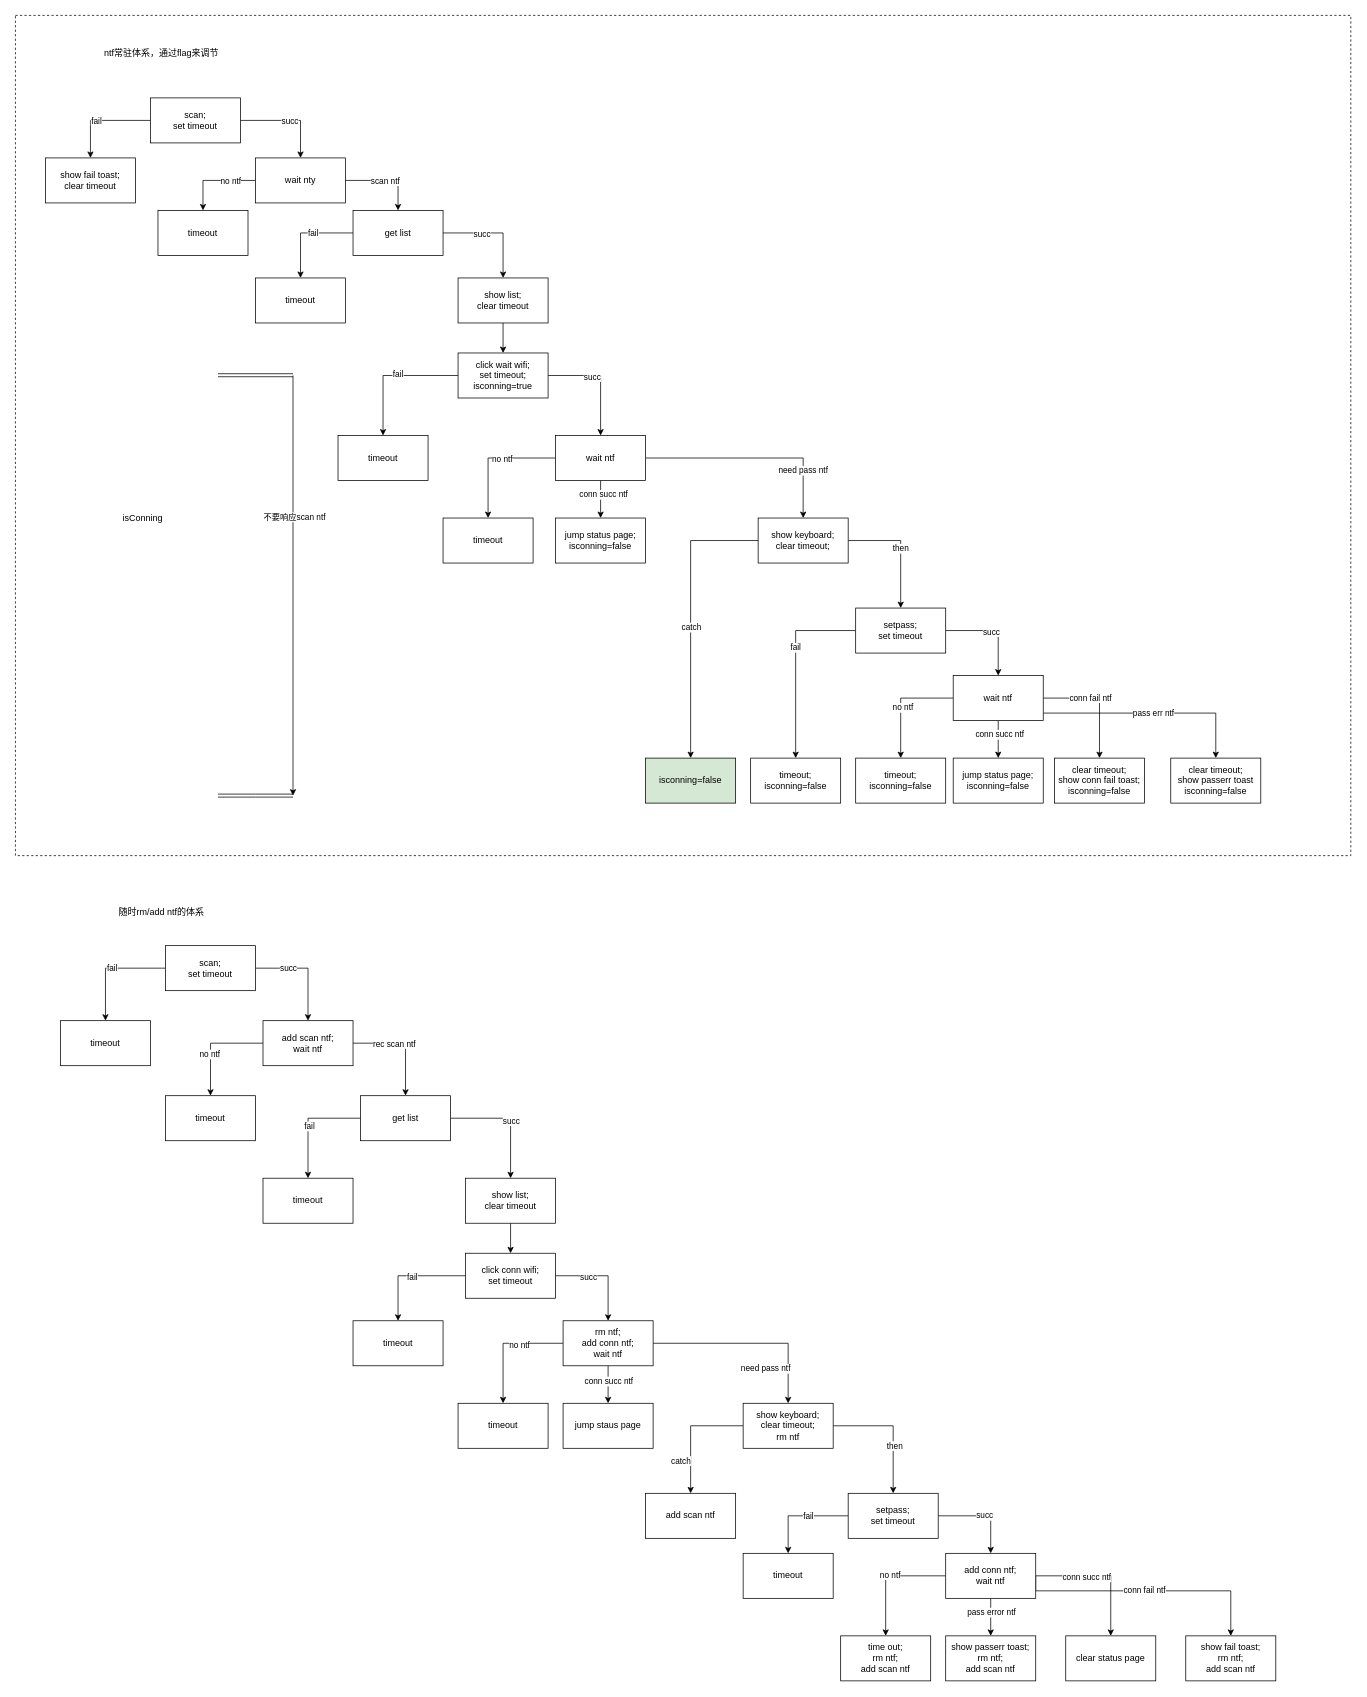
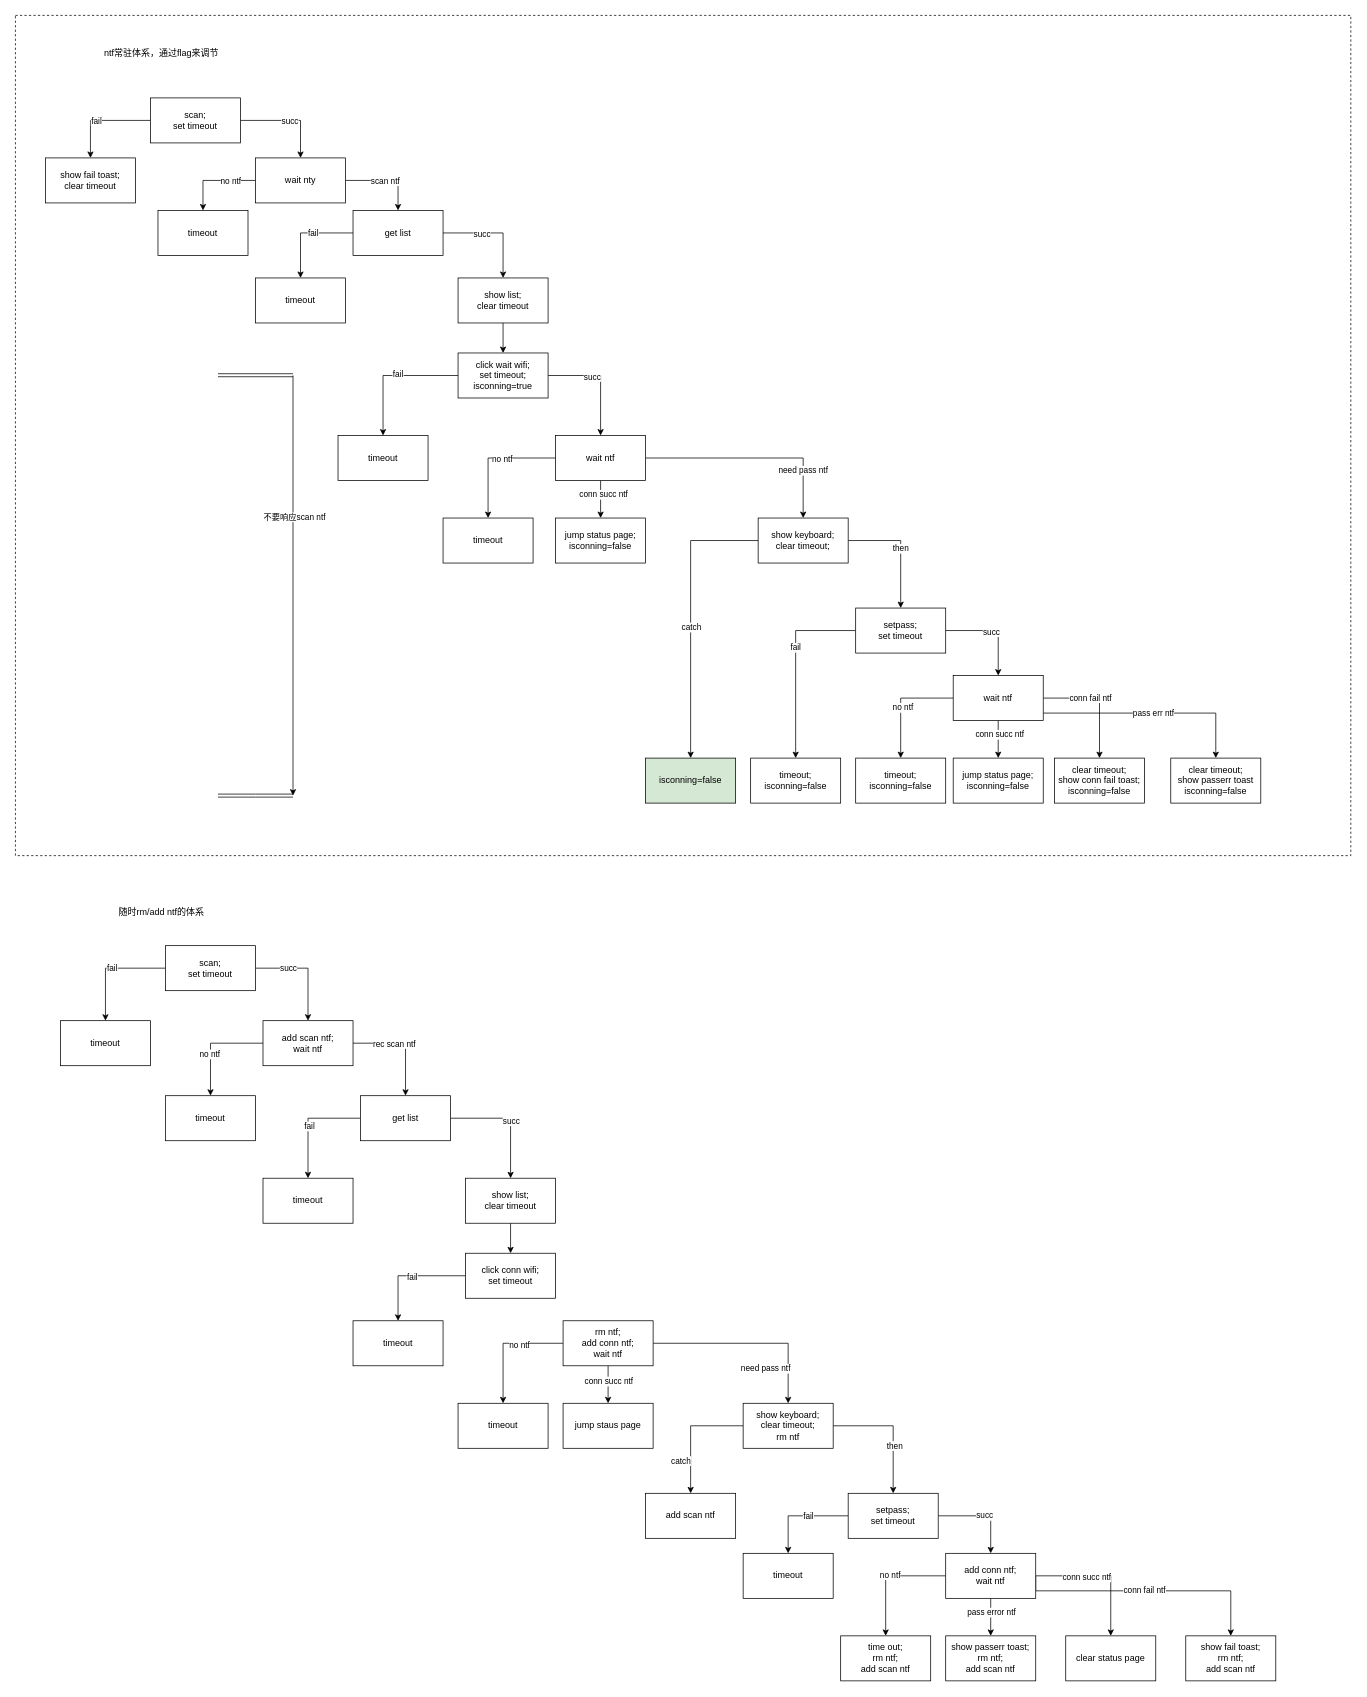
node "isConning": removed
edge "click conn wifi; set timeout" -> "rm ntf; add conn ntf; wait ntf": removed, label "succ"
